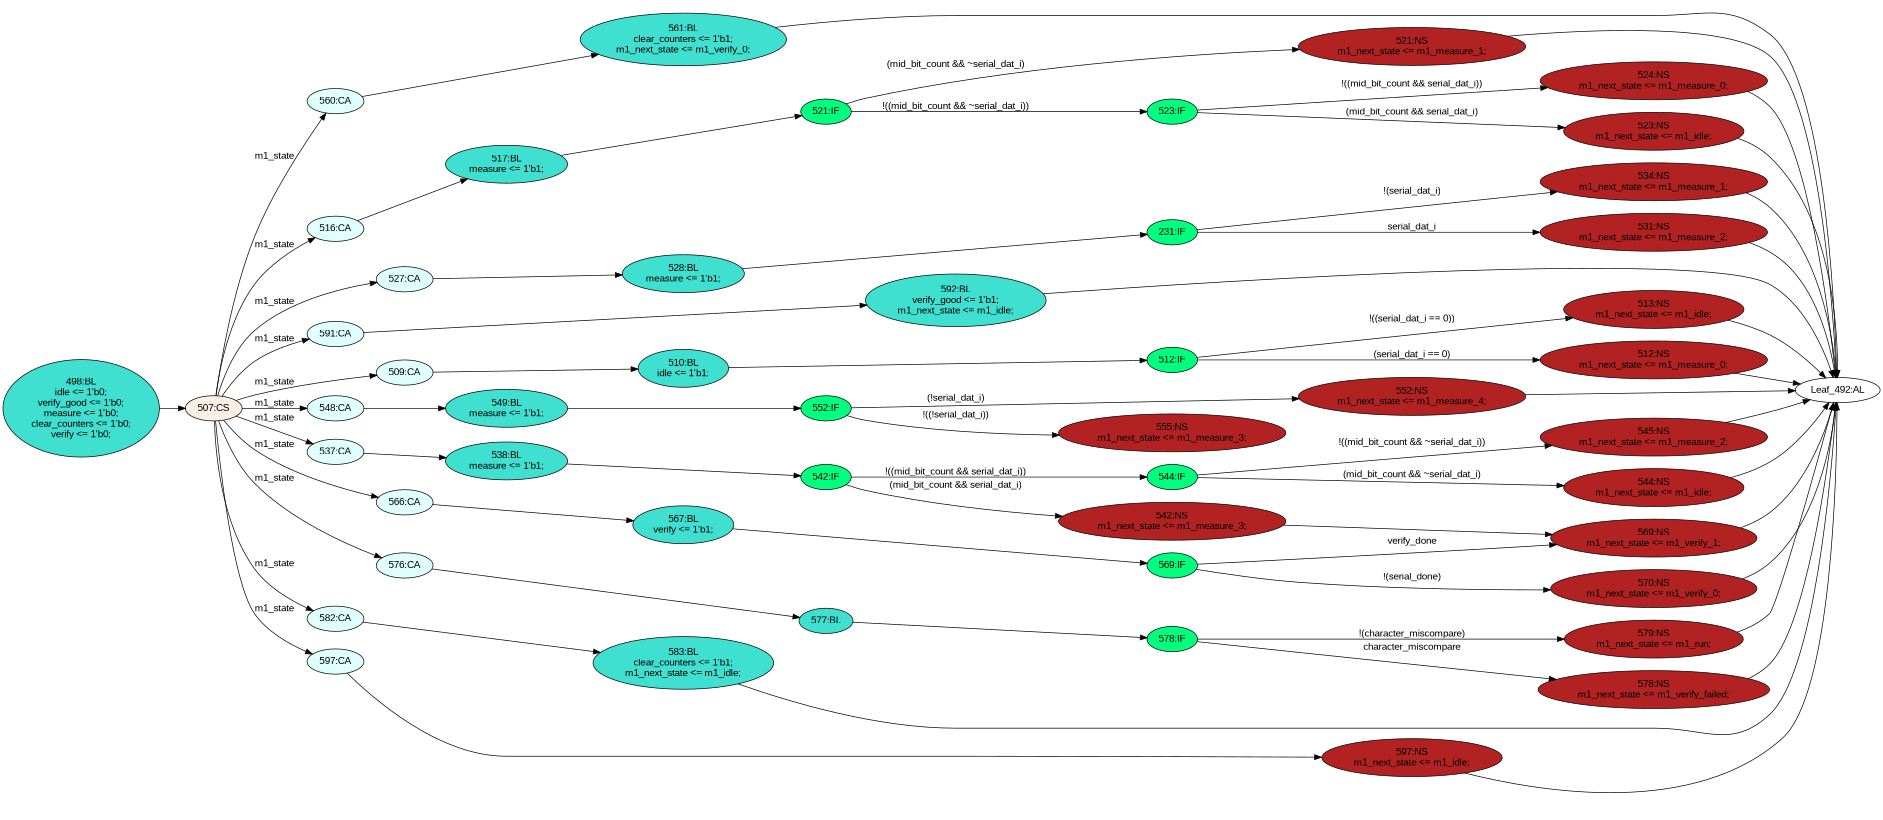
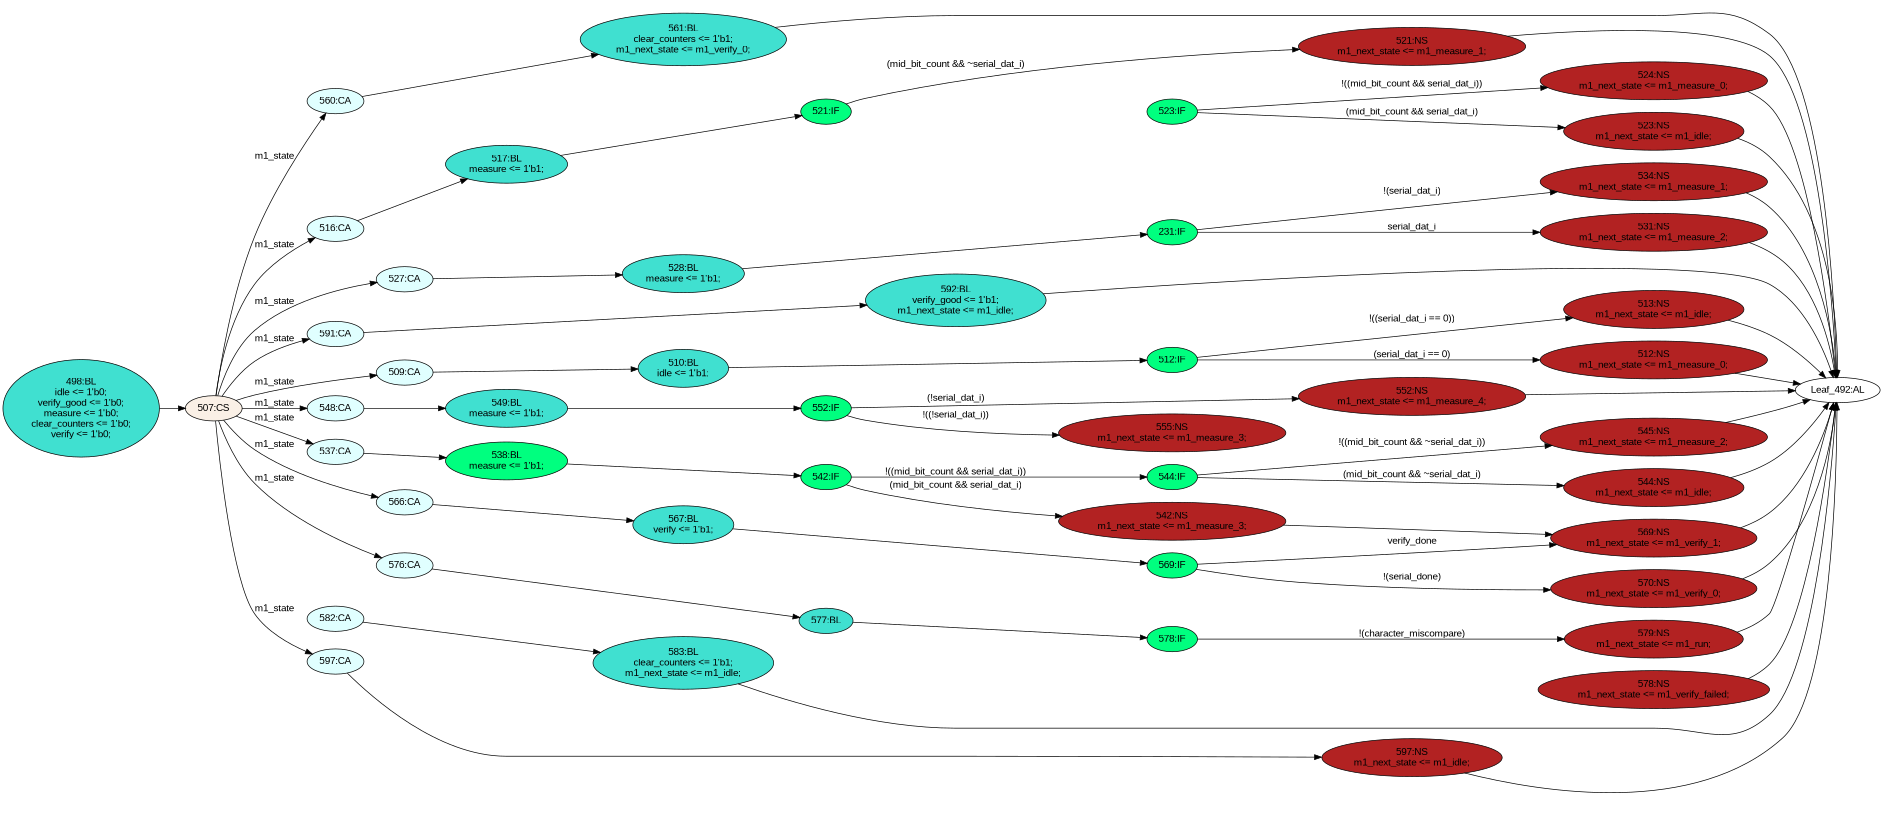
edge "521:IF" -> "523:IF": removed, label "!((mid_bit_count && ~serial_dat_i))"
node "538:BL measure <= 1'b1;": fillcolor turquoise -> springgreen
edge "507:CS" -> "582:CA": removed, label "m1_state"
edge "578:IF" -> "578:NS m1_next_state <= m1_verify_failed;": removed, label "character_miscompare"
